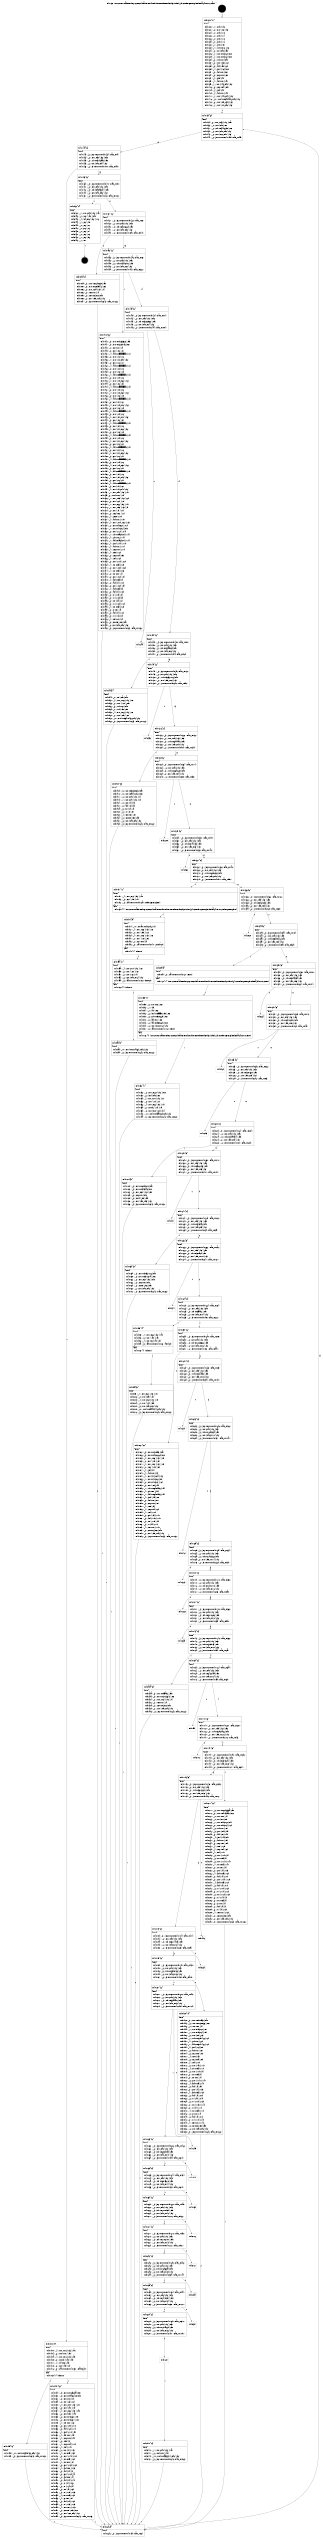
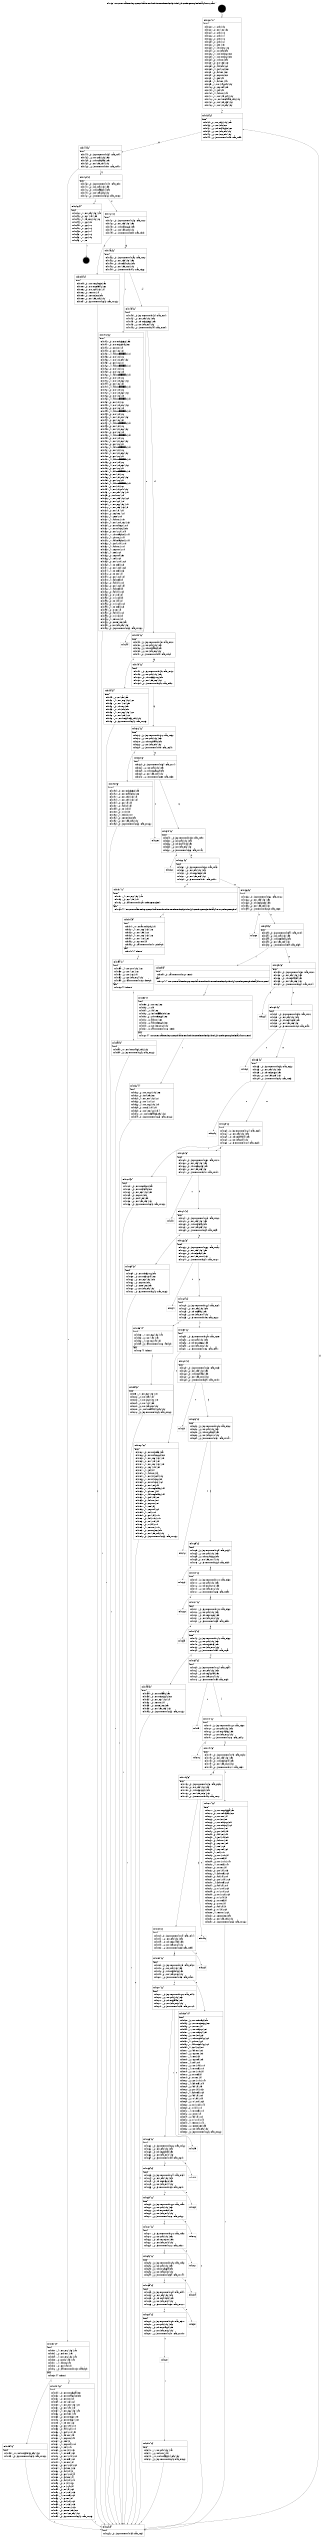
node "0x40239c": removed
